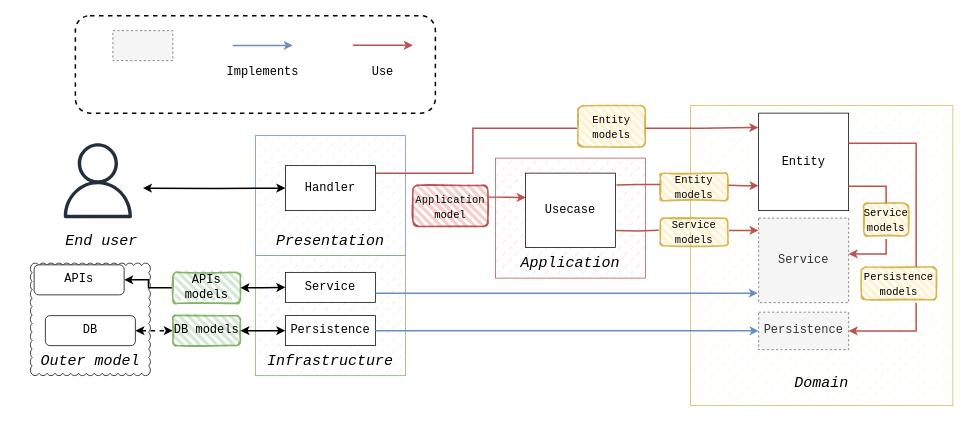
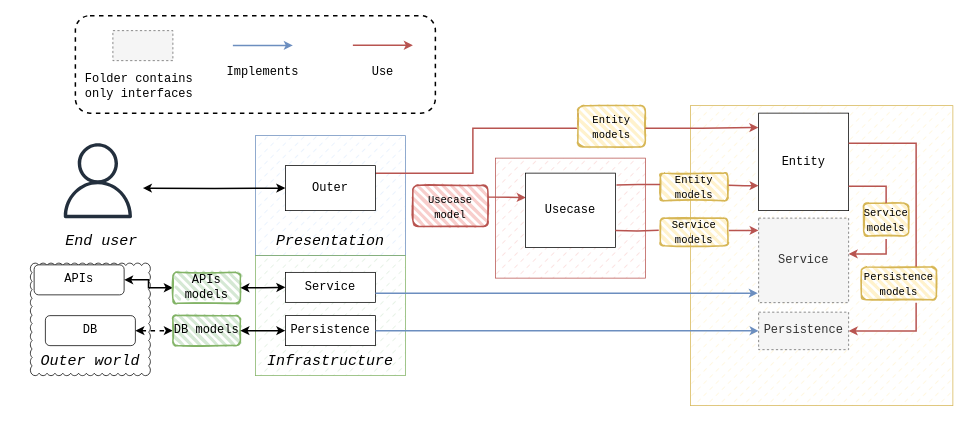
node "Folder contains only interfaces": added
node "Handler": label "Handler" -> "Outer"
node "Application model": label "Application model" -> "Usecase model"
node "Application": removed
edge "APIs models" -> "APIs": arrowhead none -> classic
node "Outer model": label "Outer model" -> "Outer world"
node "Domain": removed
